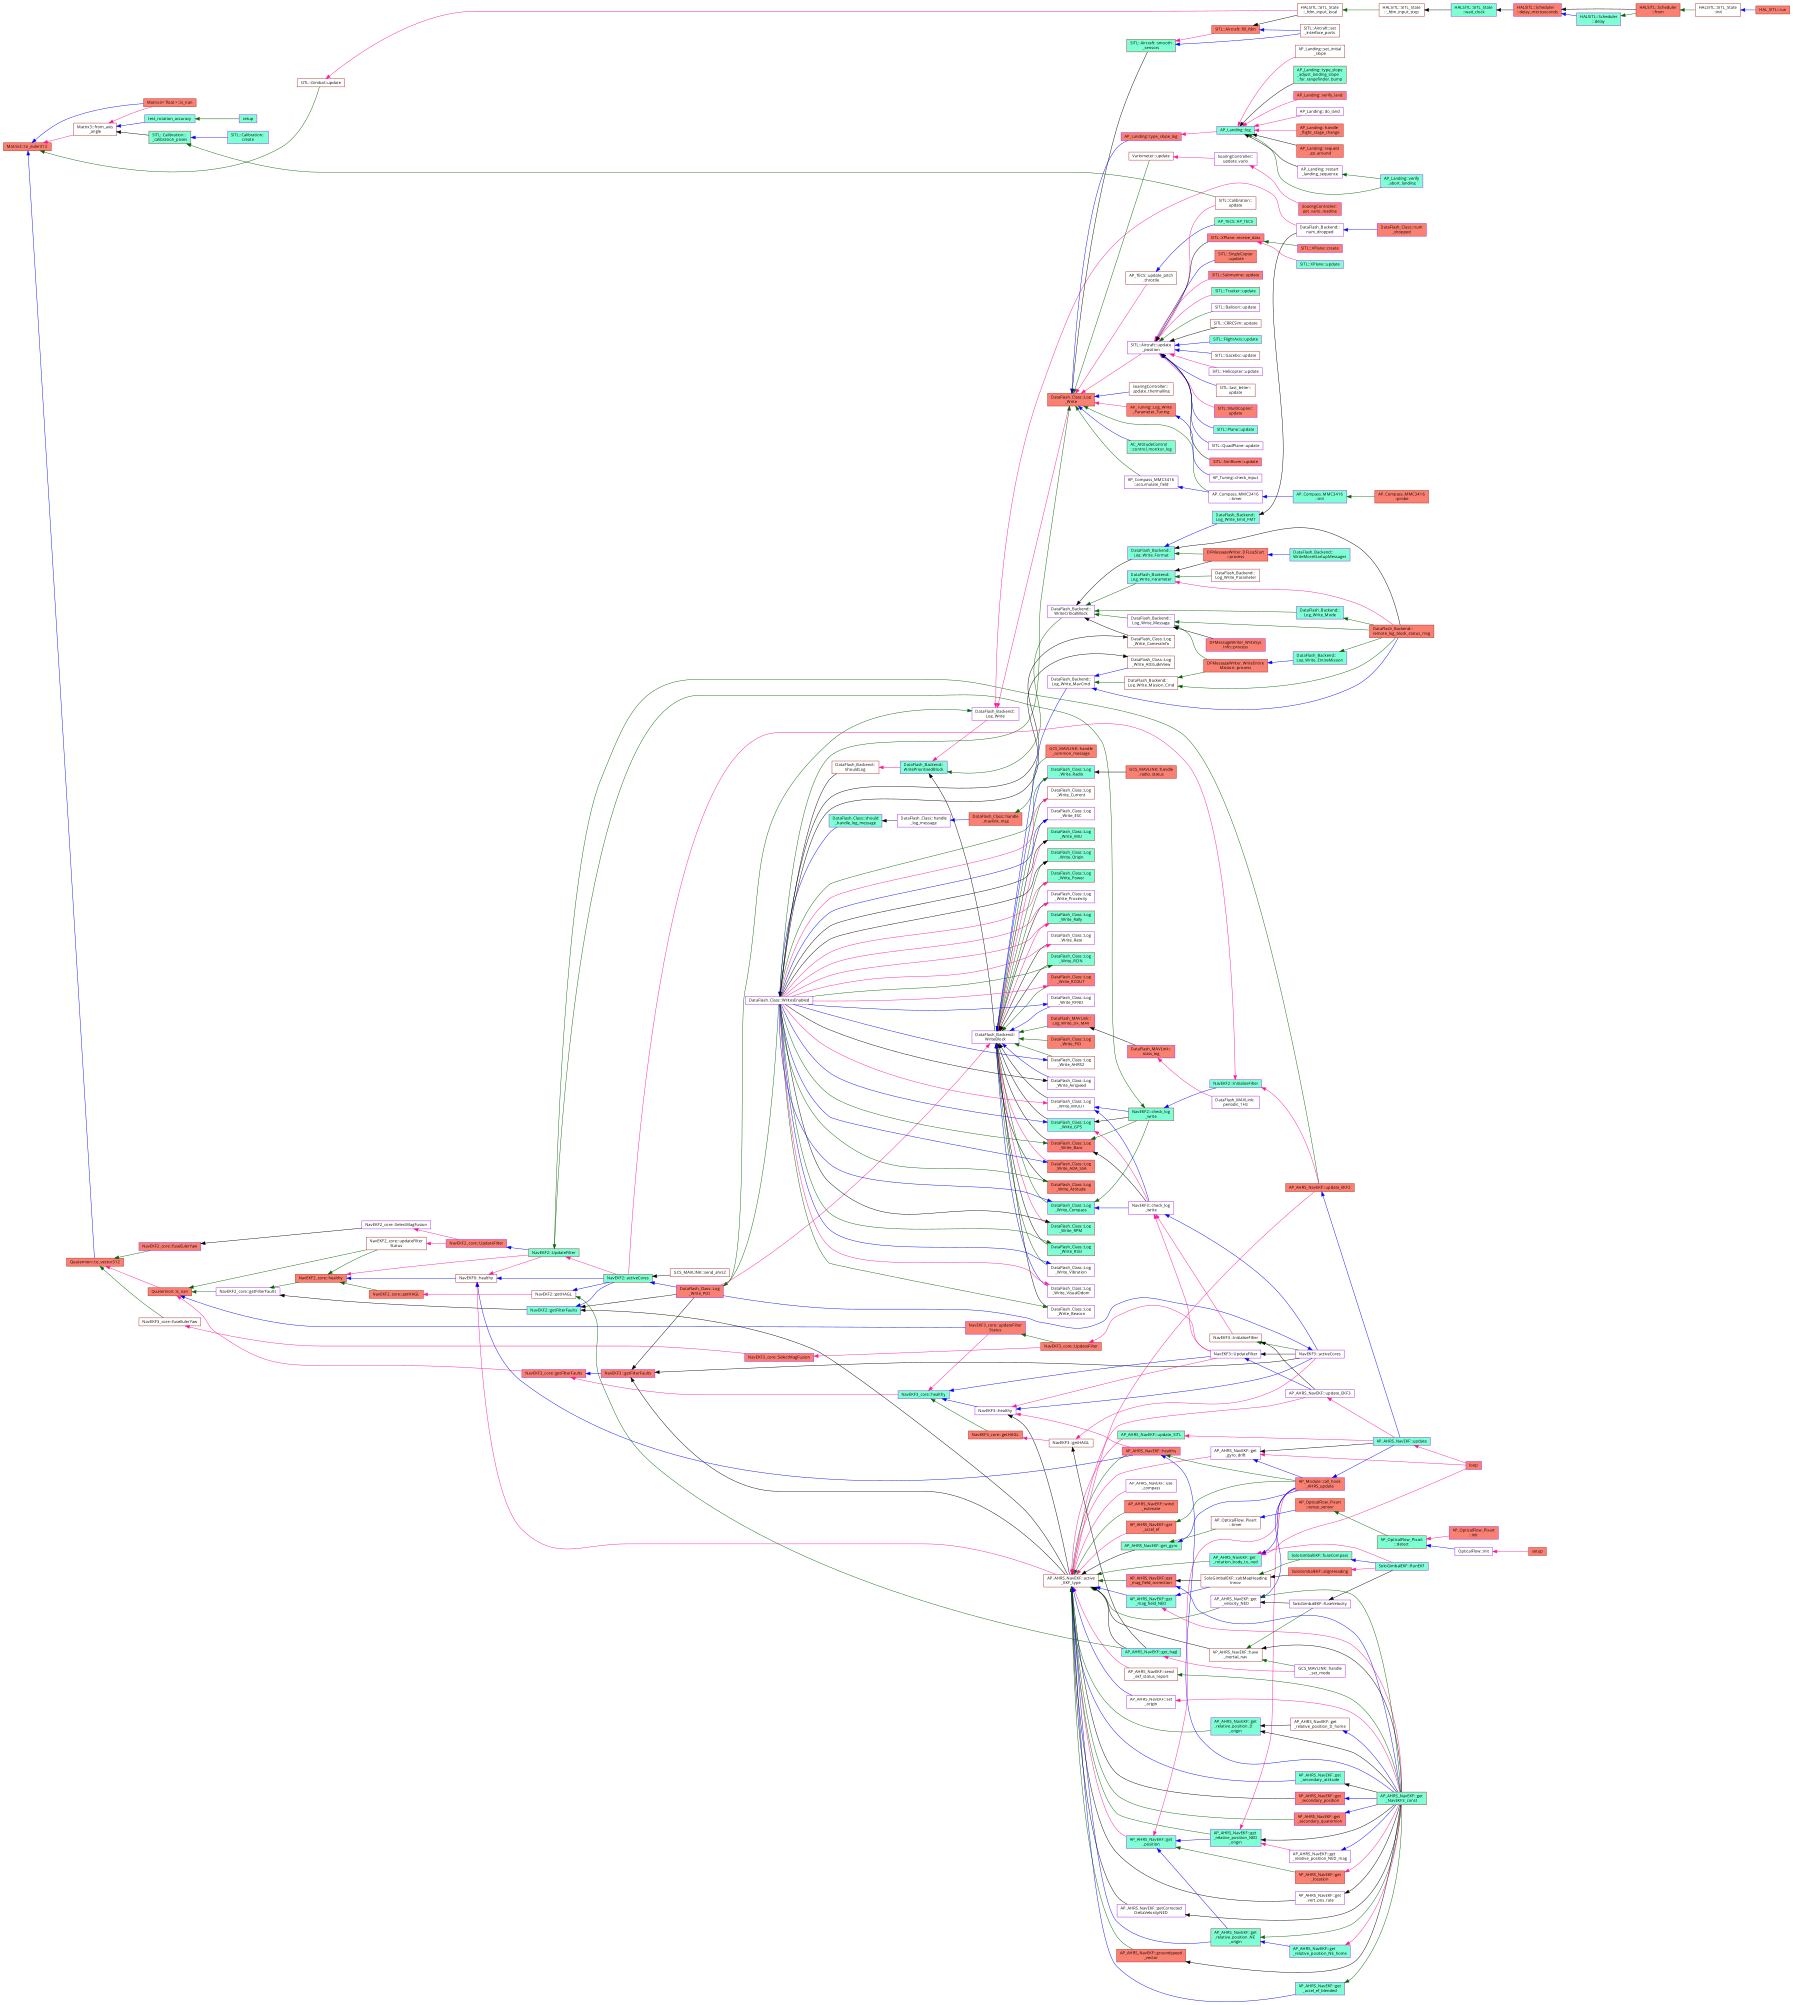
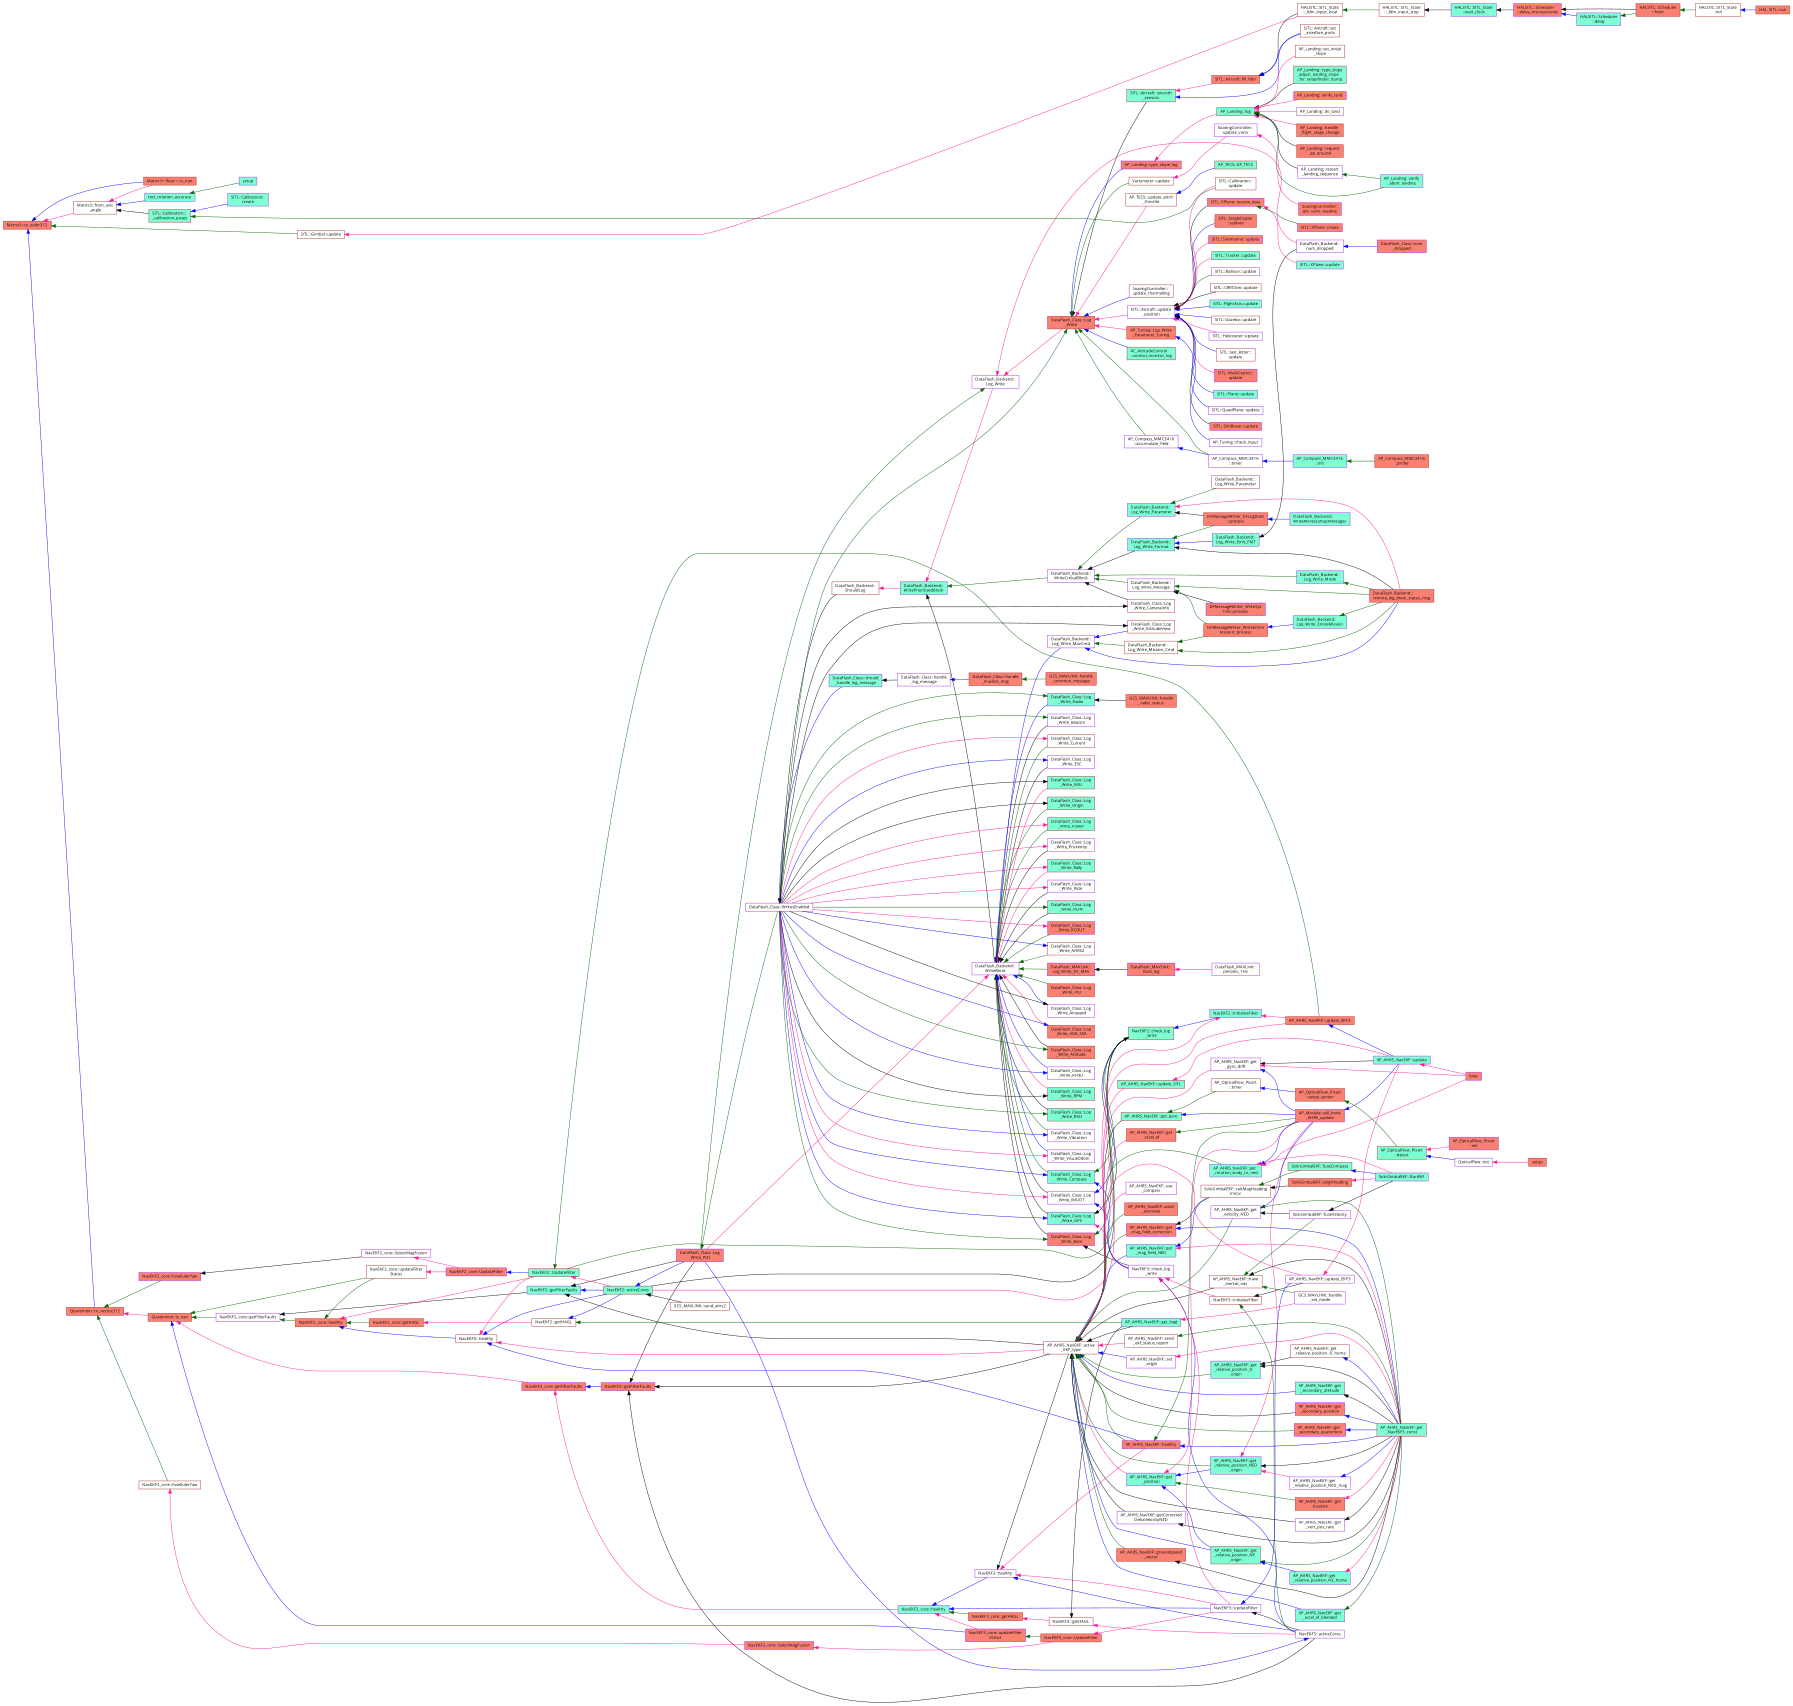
node "AP_Landing::log": color purple -> brown
edge "NavEKF2::activeCores" -> "NavEKF2::check_log _write": added
